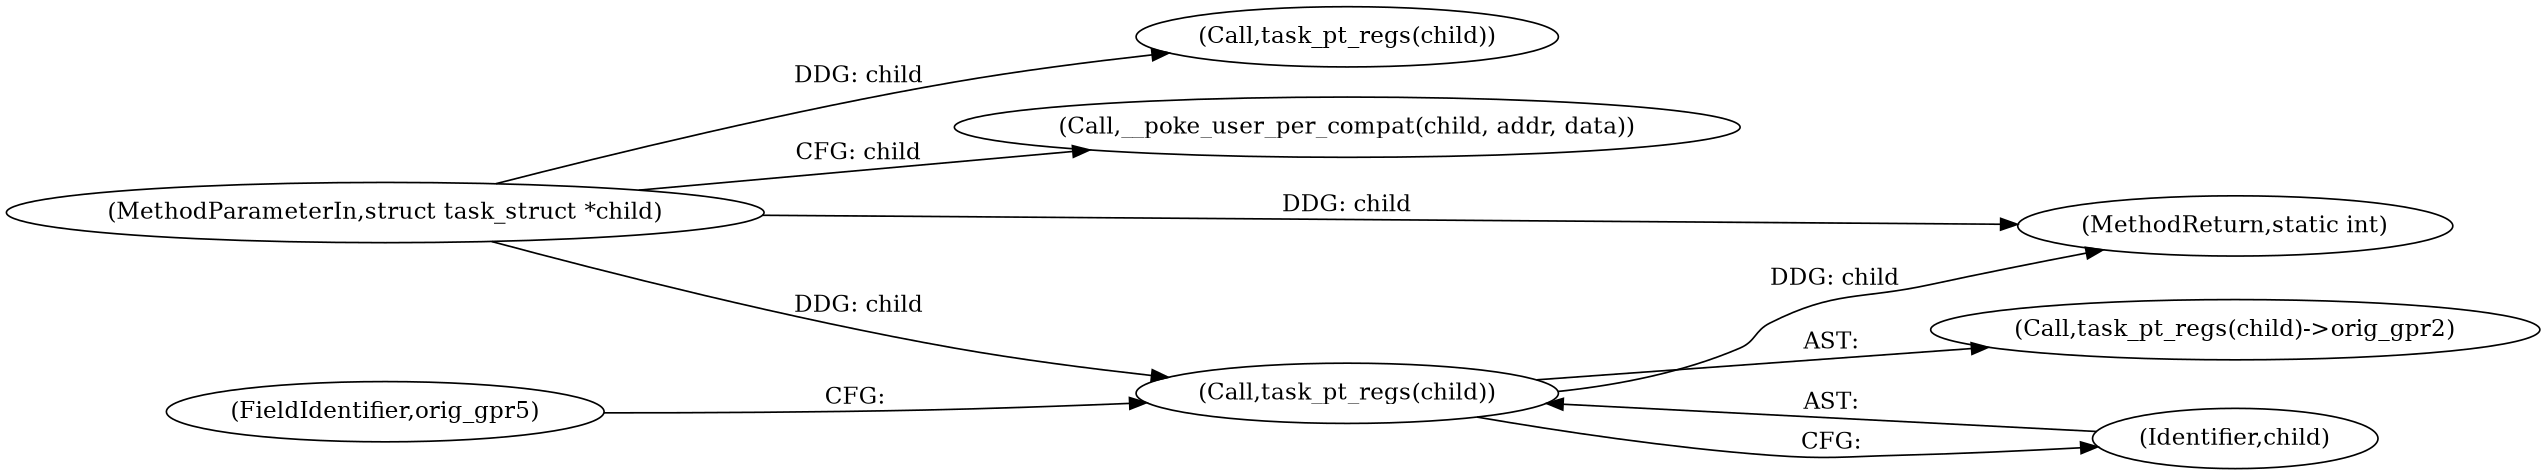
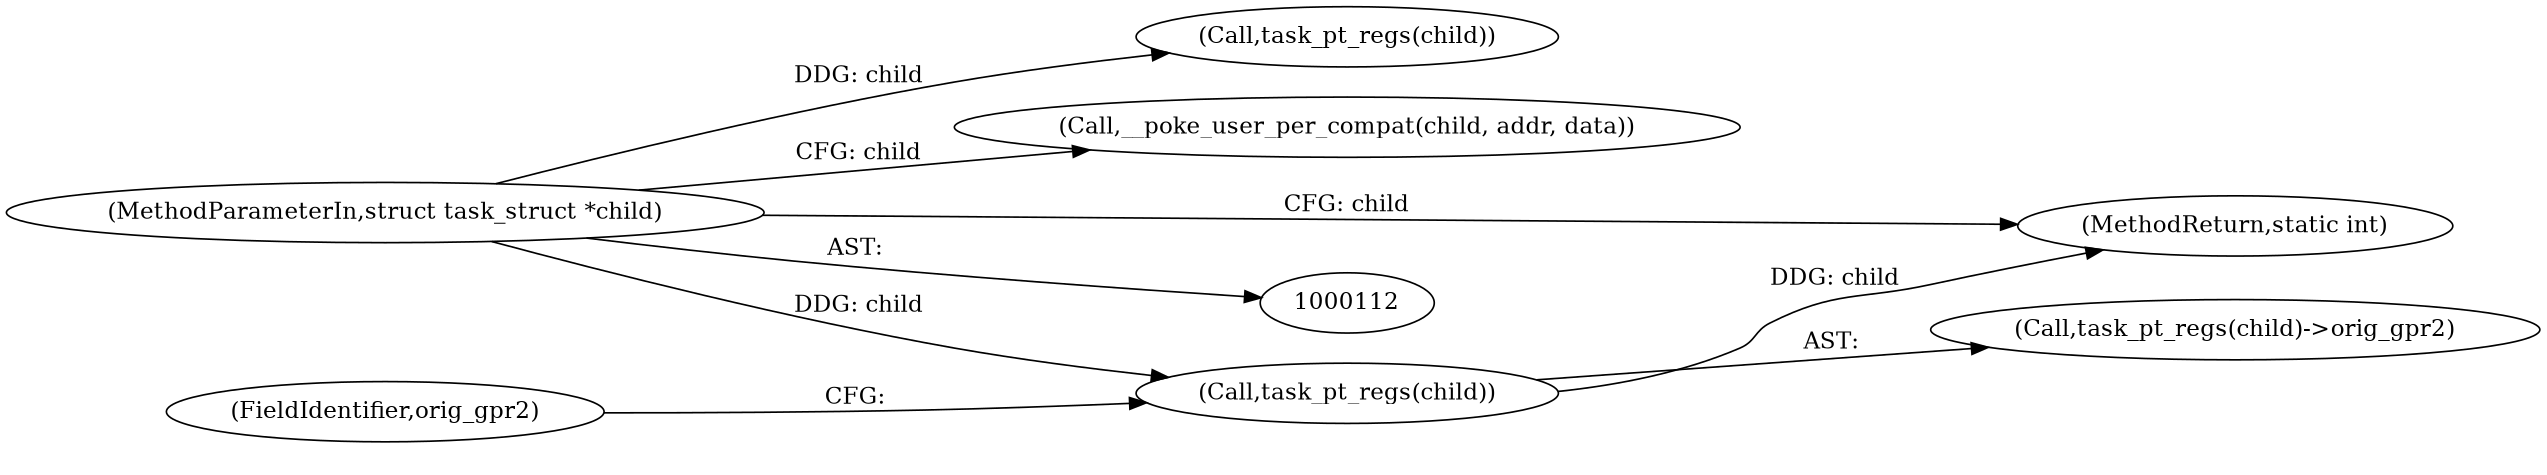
edge "(MethodParameterIn,struct task_struct *child)" -> "(MethodReturn,static int)": label "DDG: child" -> "CFG: child"
node "1000112": added
node "(FieldIdentifier,orig_gpr5)": label "(FieldIdentifier,orig_gpr5)" -> "(FieldIdentifier,orig_gpr2)"
node "(Identifier,child)": removed
